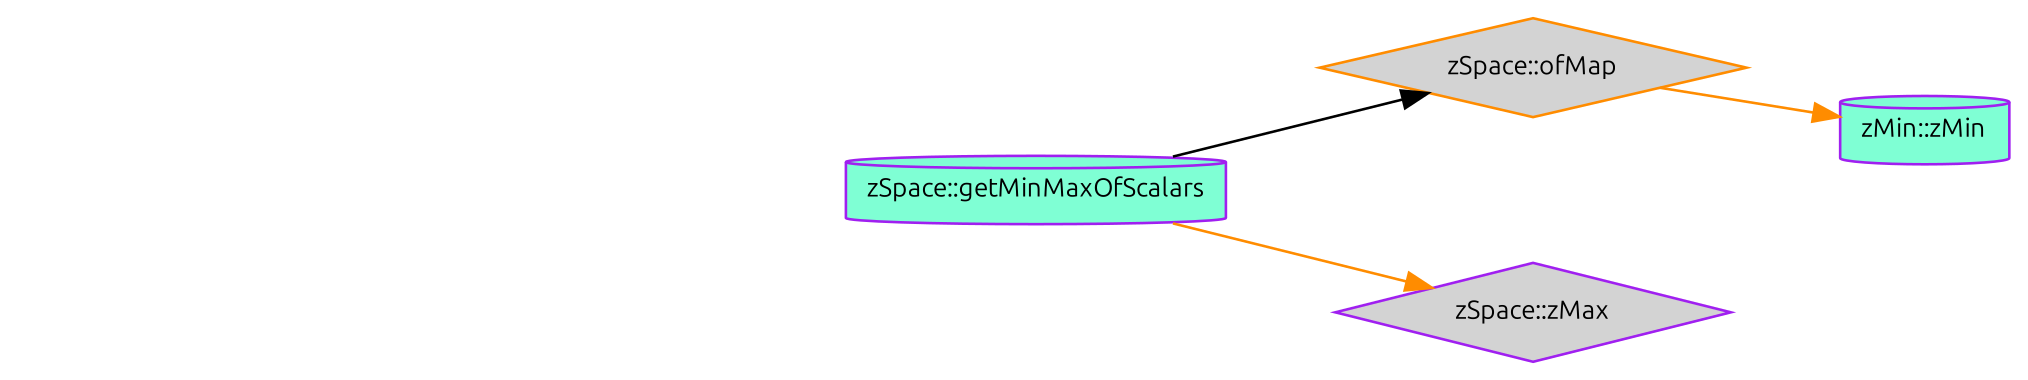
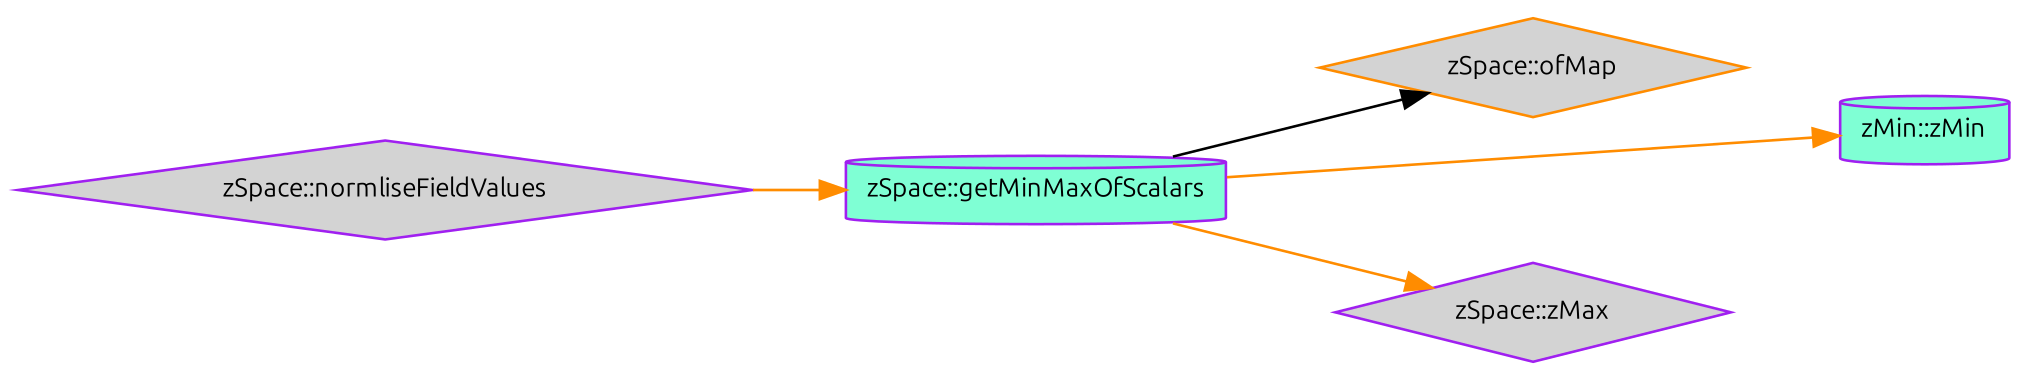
edge "zSpace::ofMap" -> "zMin::zMin": now "zSpace::getMinMaxOfScalars" -> "zMin::zMin"
node "zSpace::normliseFieldValues": added
